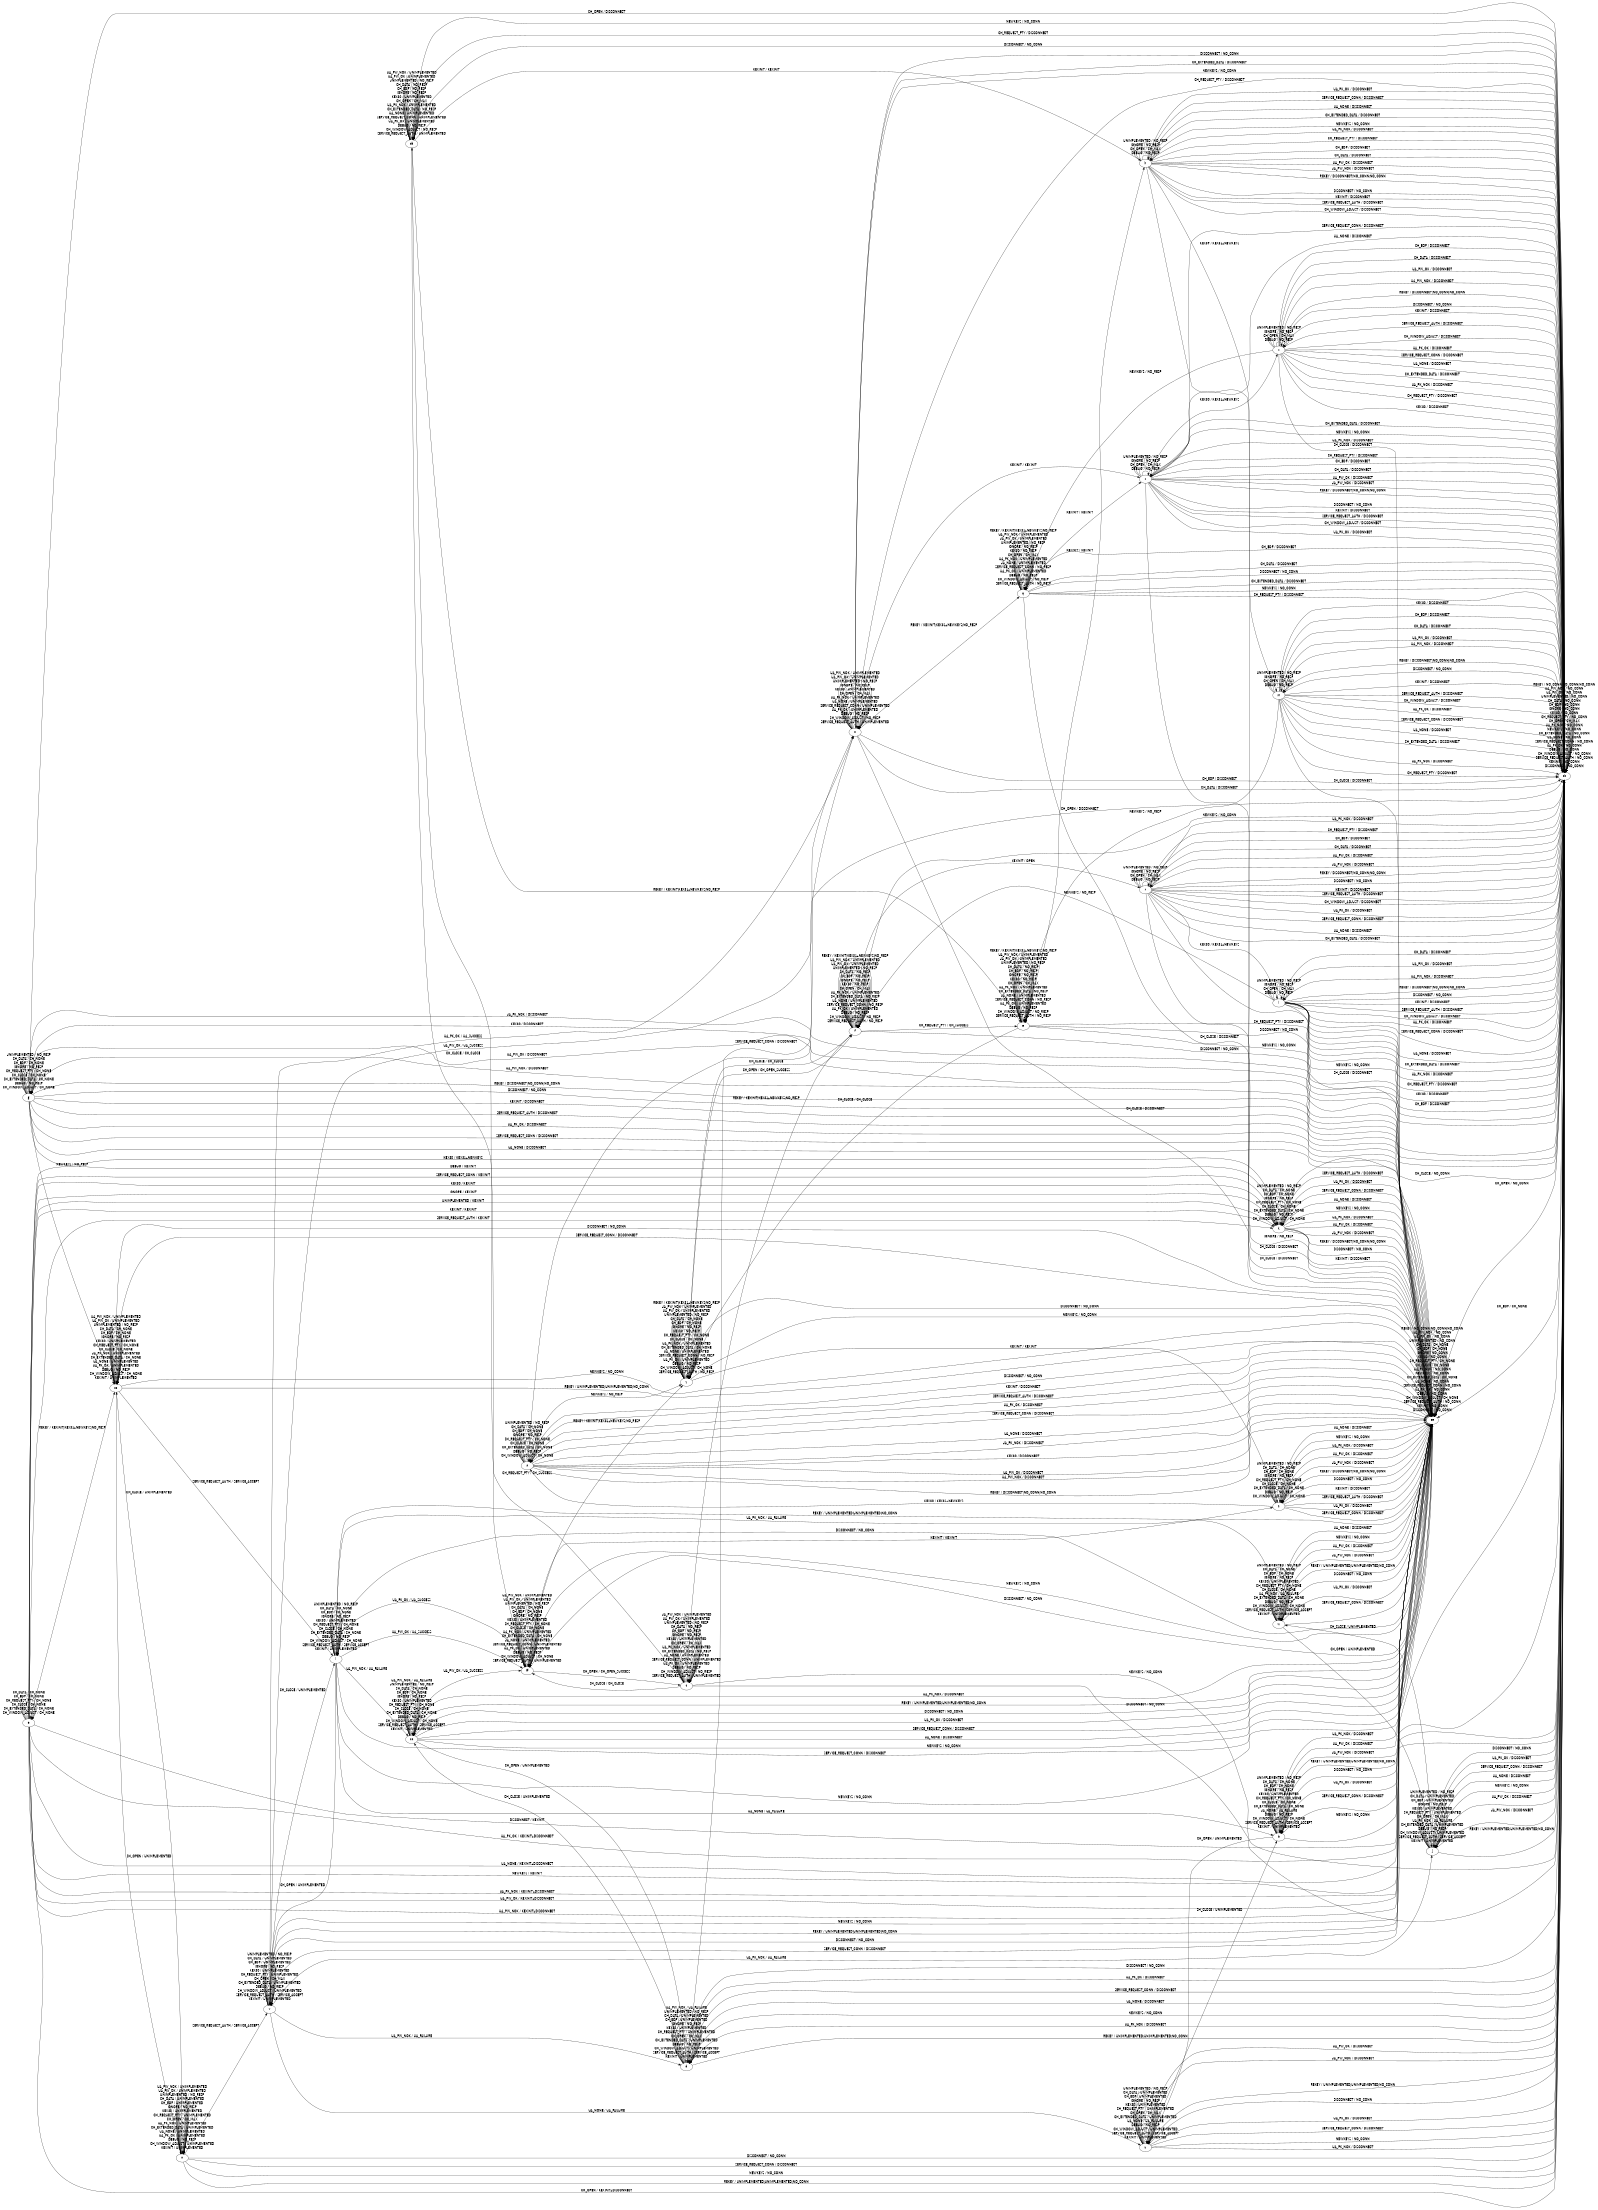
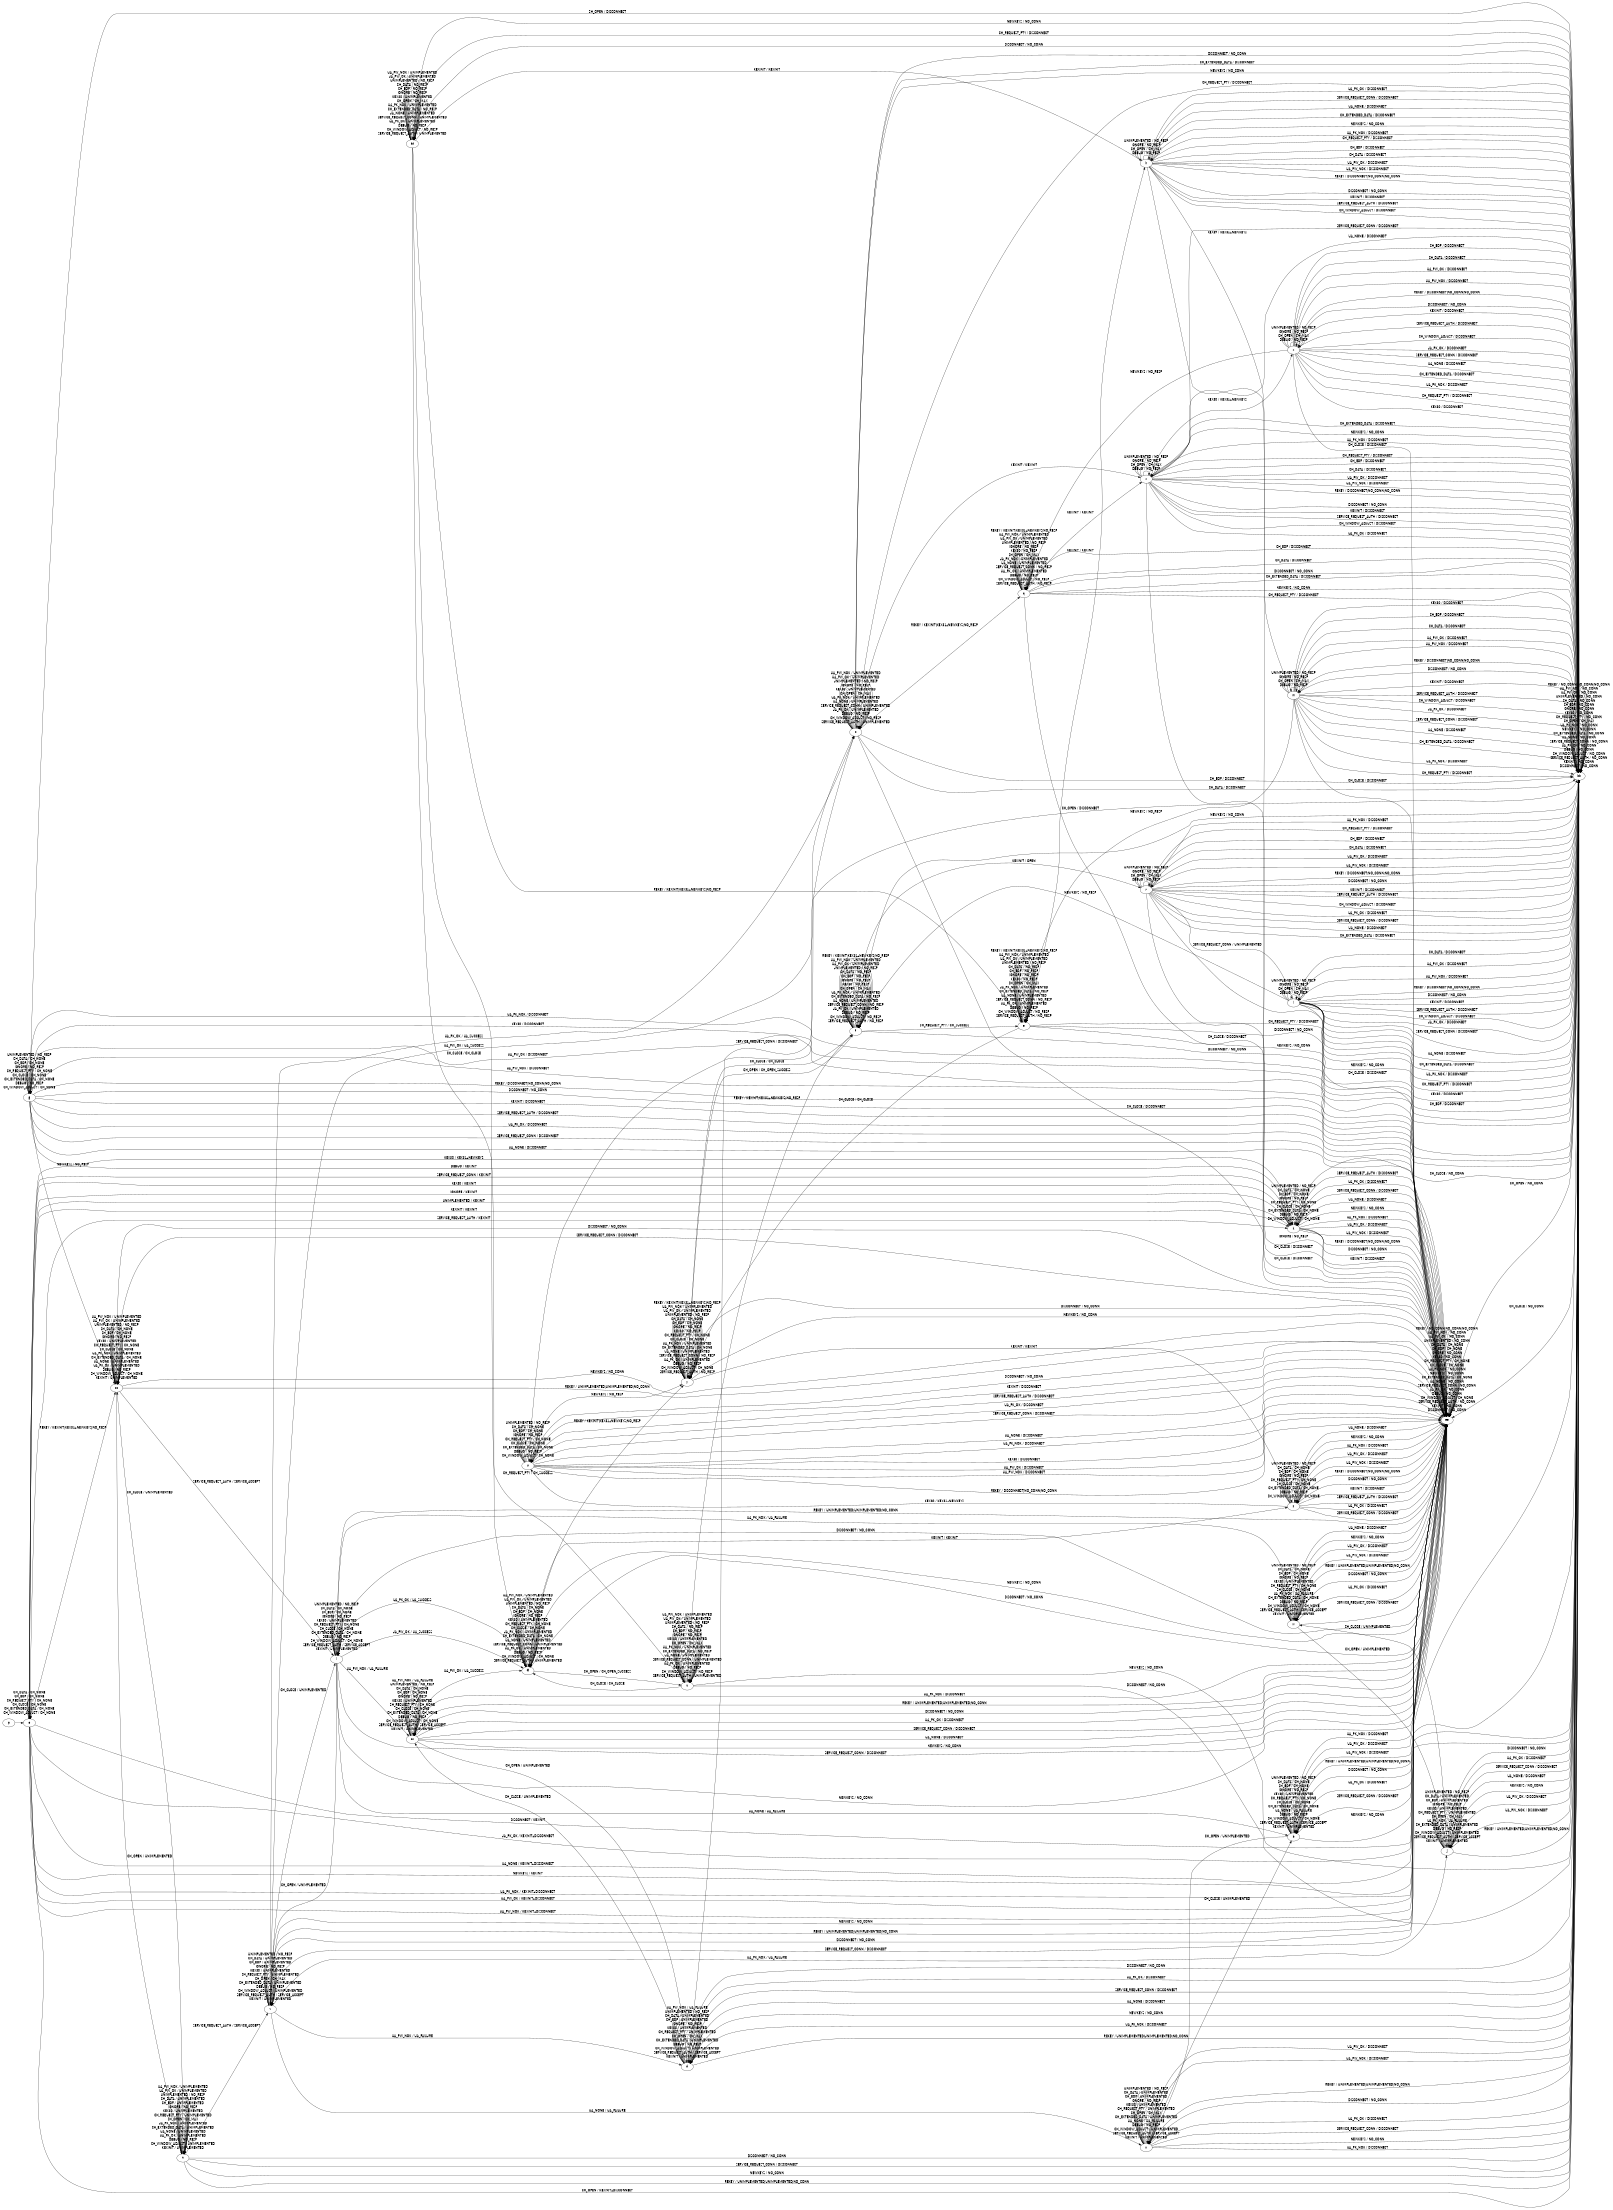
edge "r" -> "i": label "KEX30 / KEX31+NEWKEYS" -> "SERVICE_REQUEST_CONN / UNIMPLEMENTED"
edge "t" -> "dd": reversed
edge "bb" -> "ee": label "CH_EOF / CH_NONE" -> "CH_CLOSE / NO_CONN"
node "p": added
